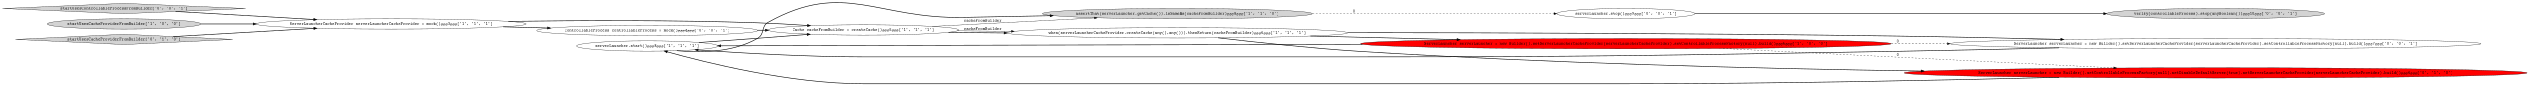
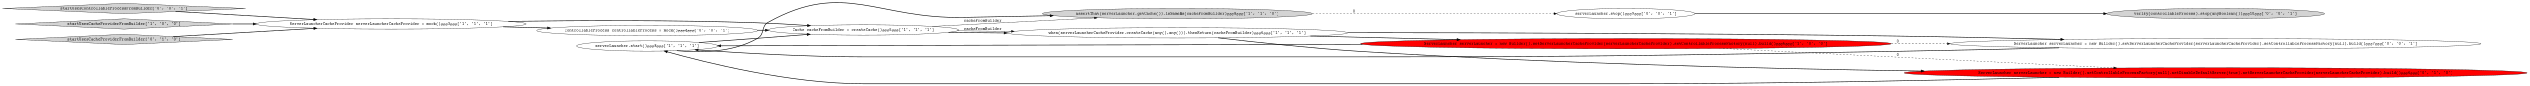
node "startUsesCacheProviderFromBuilder['1', '0', '0']": shape ellipse -> diamond
